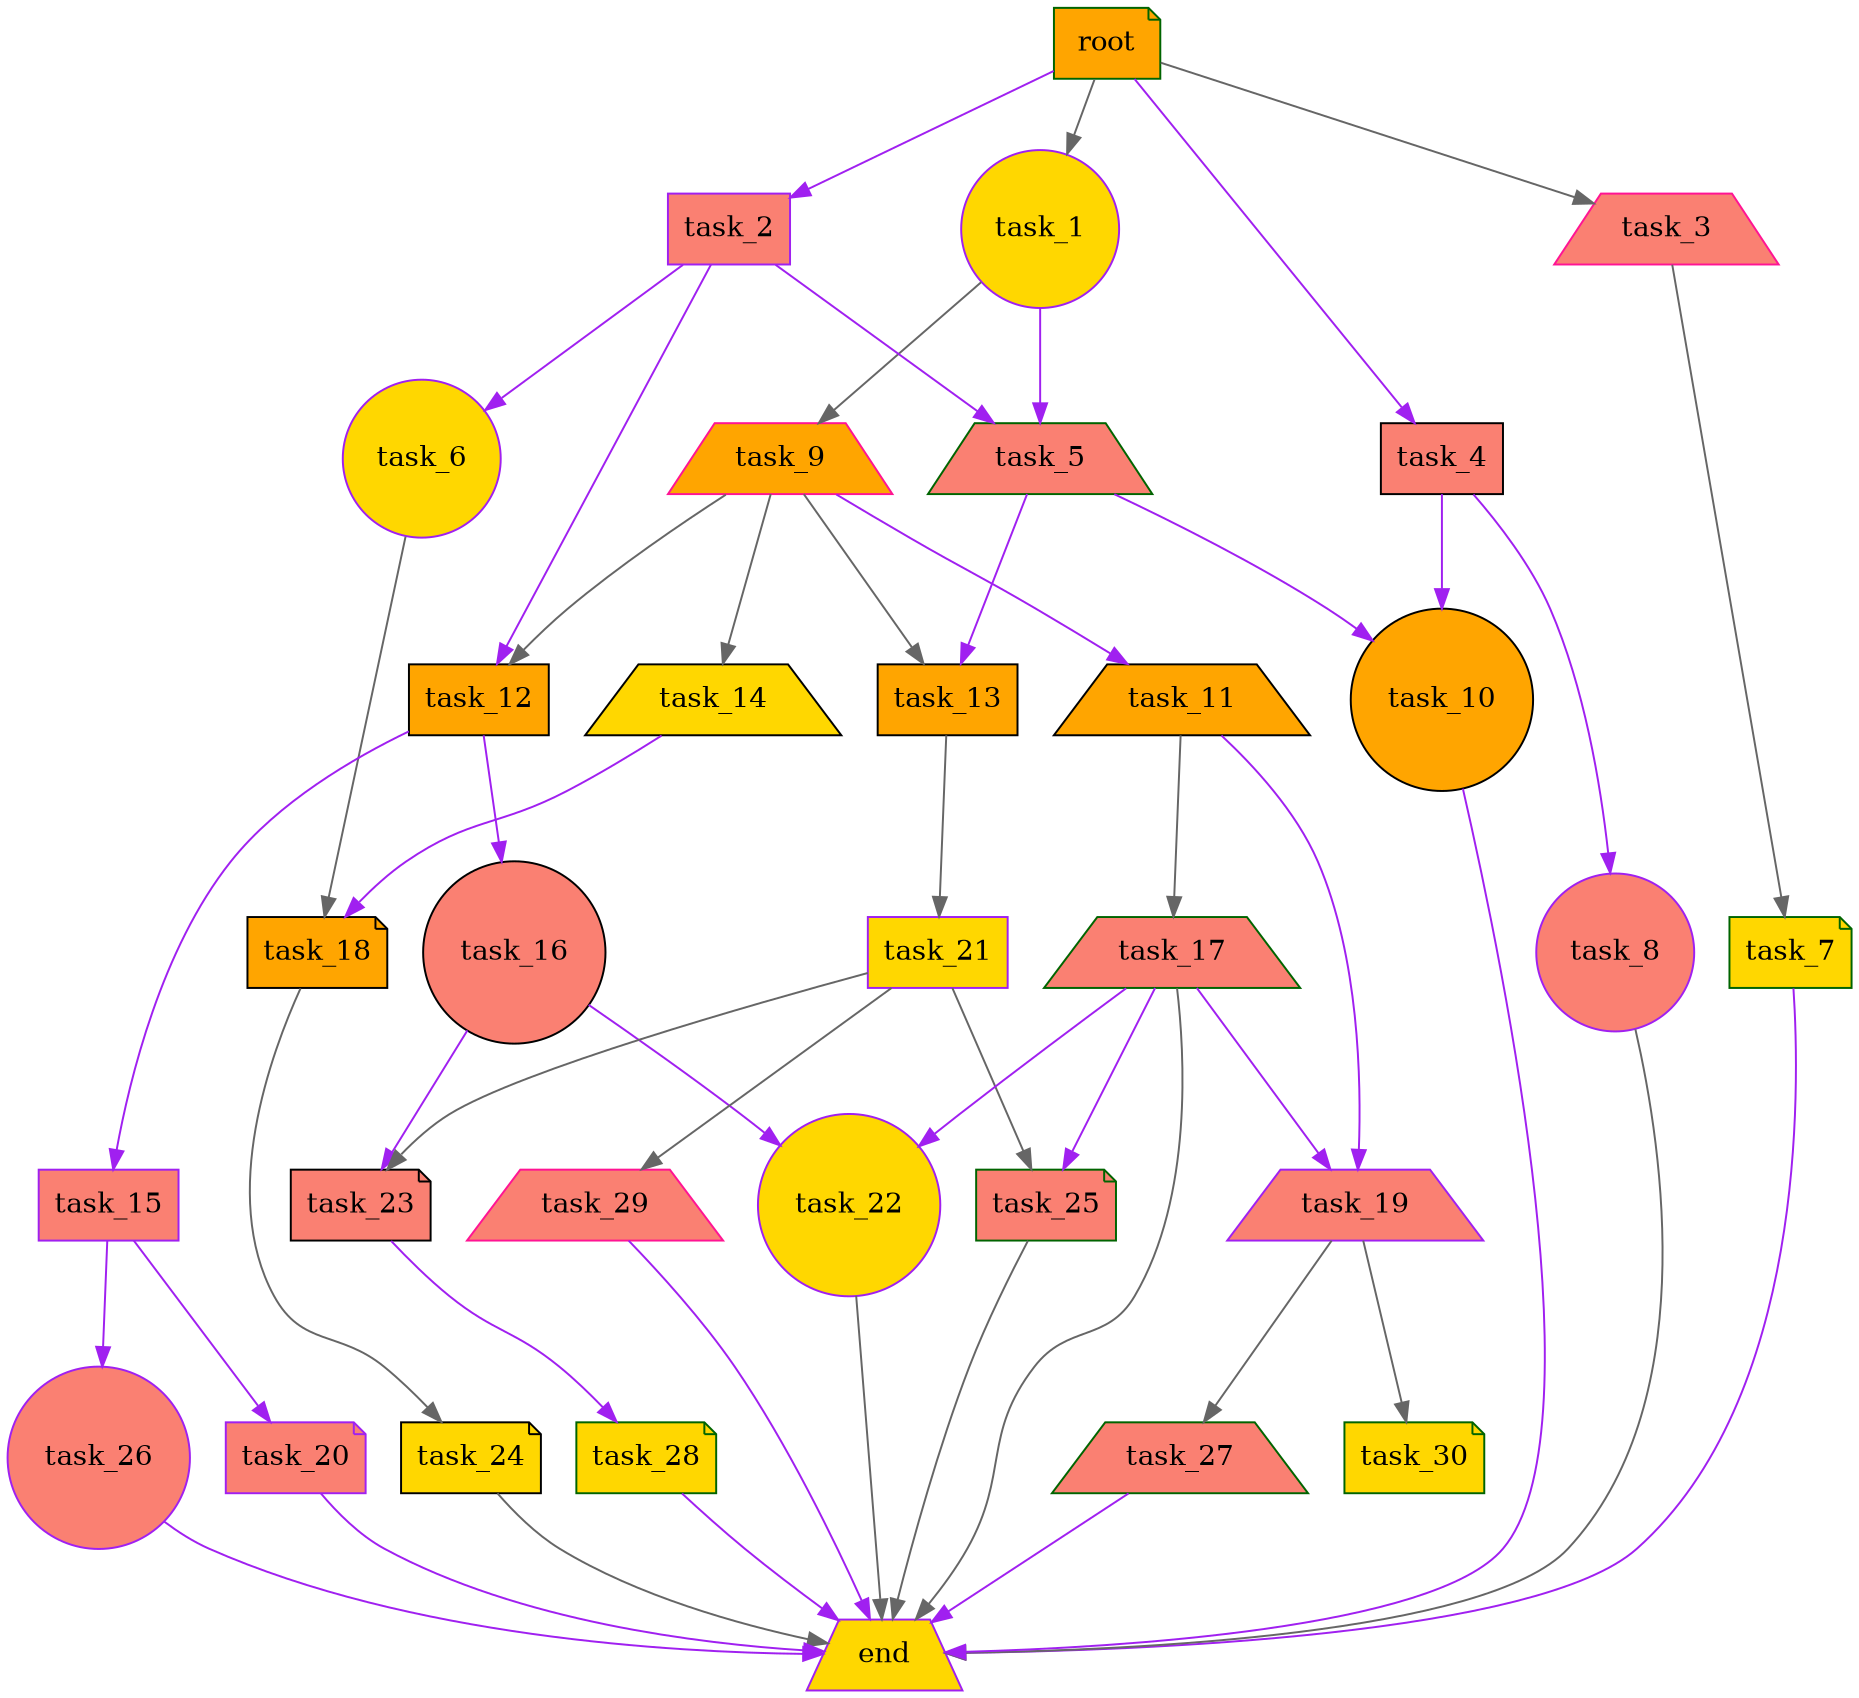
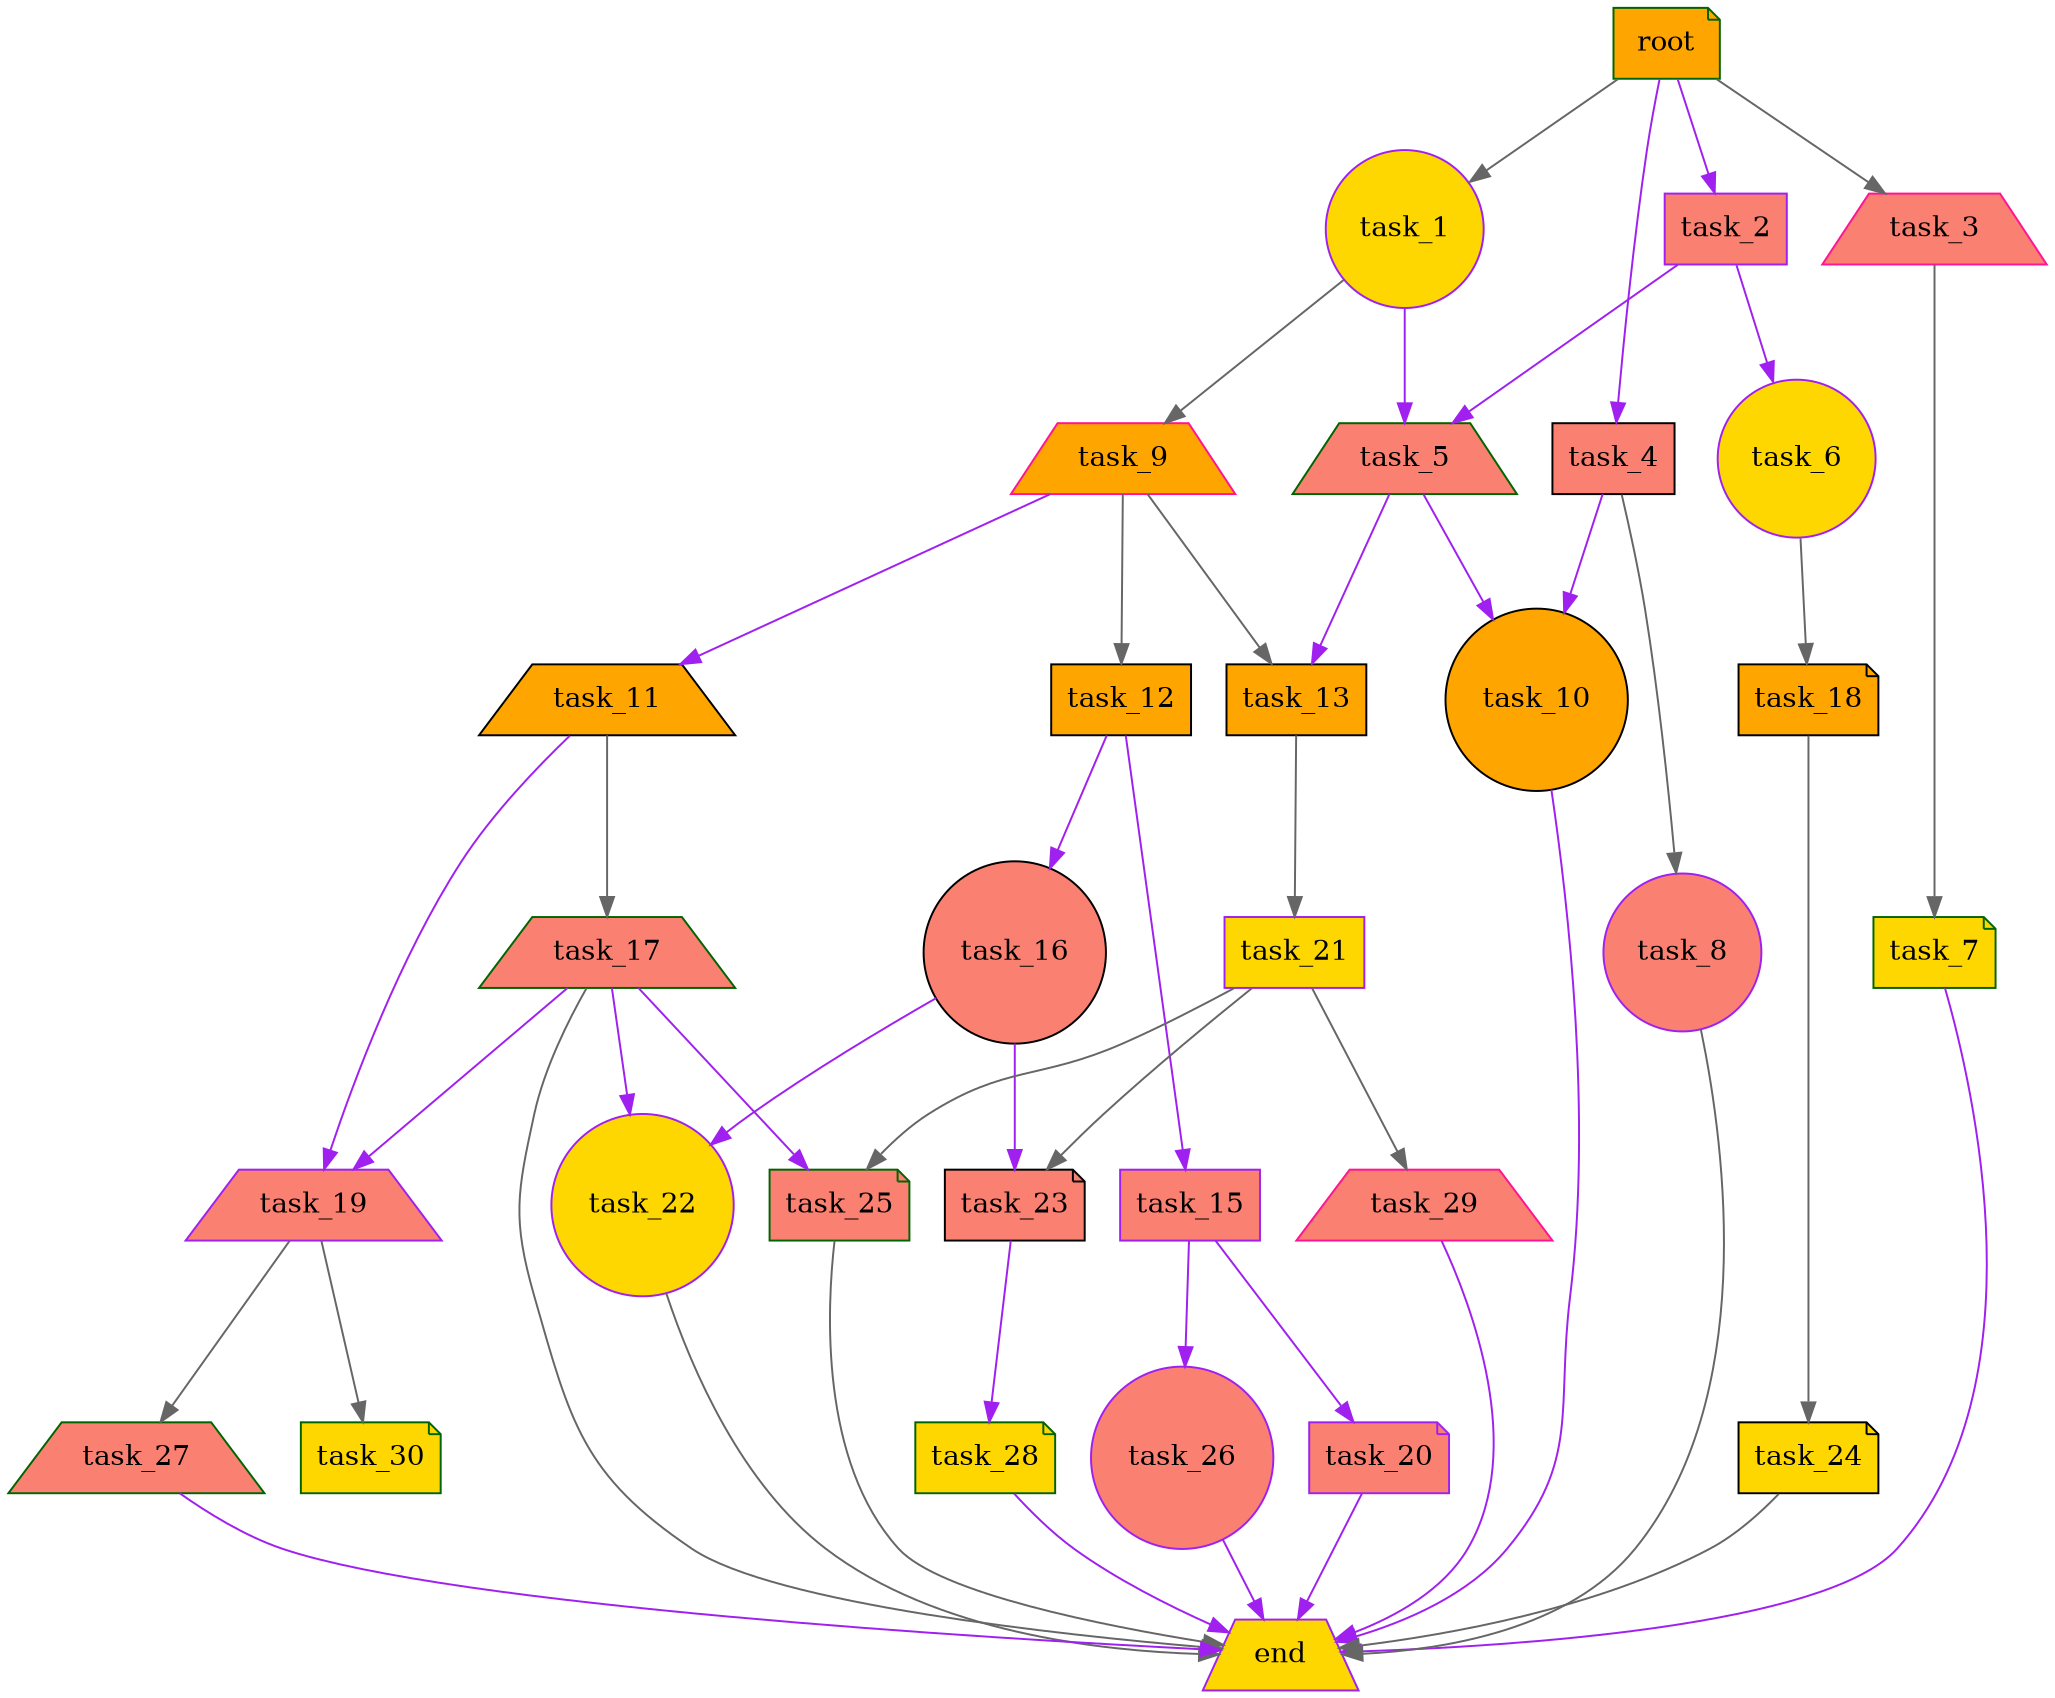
edge "task_2" -> "task_12": removed
edge "task_4" -> "task_8": color purple -> gray40
node "task_14": removed
